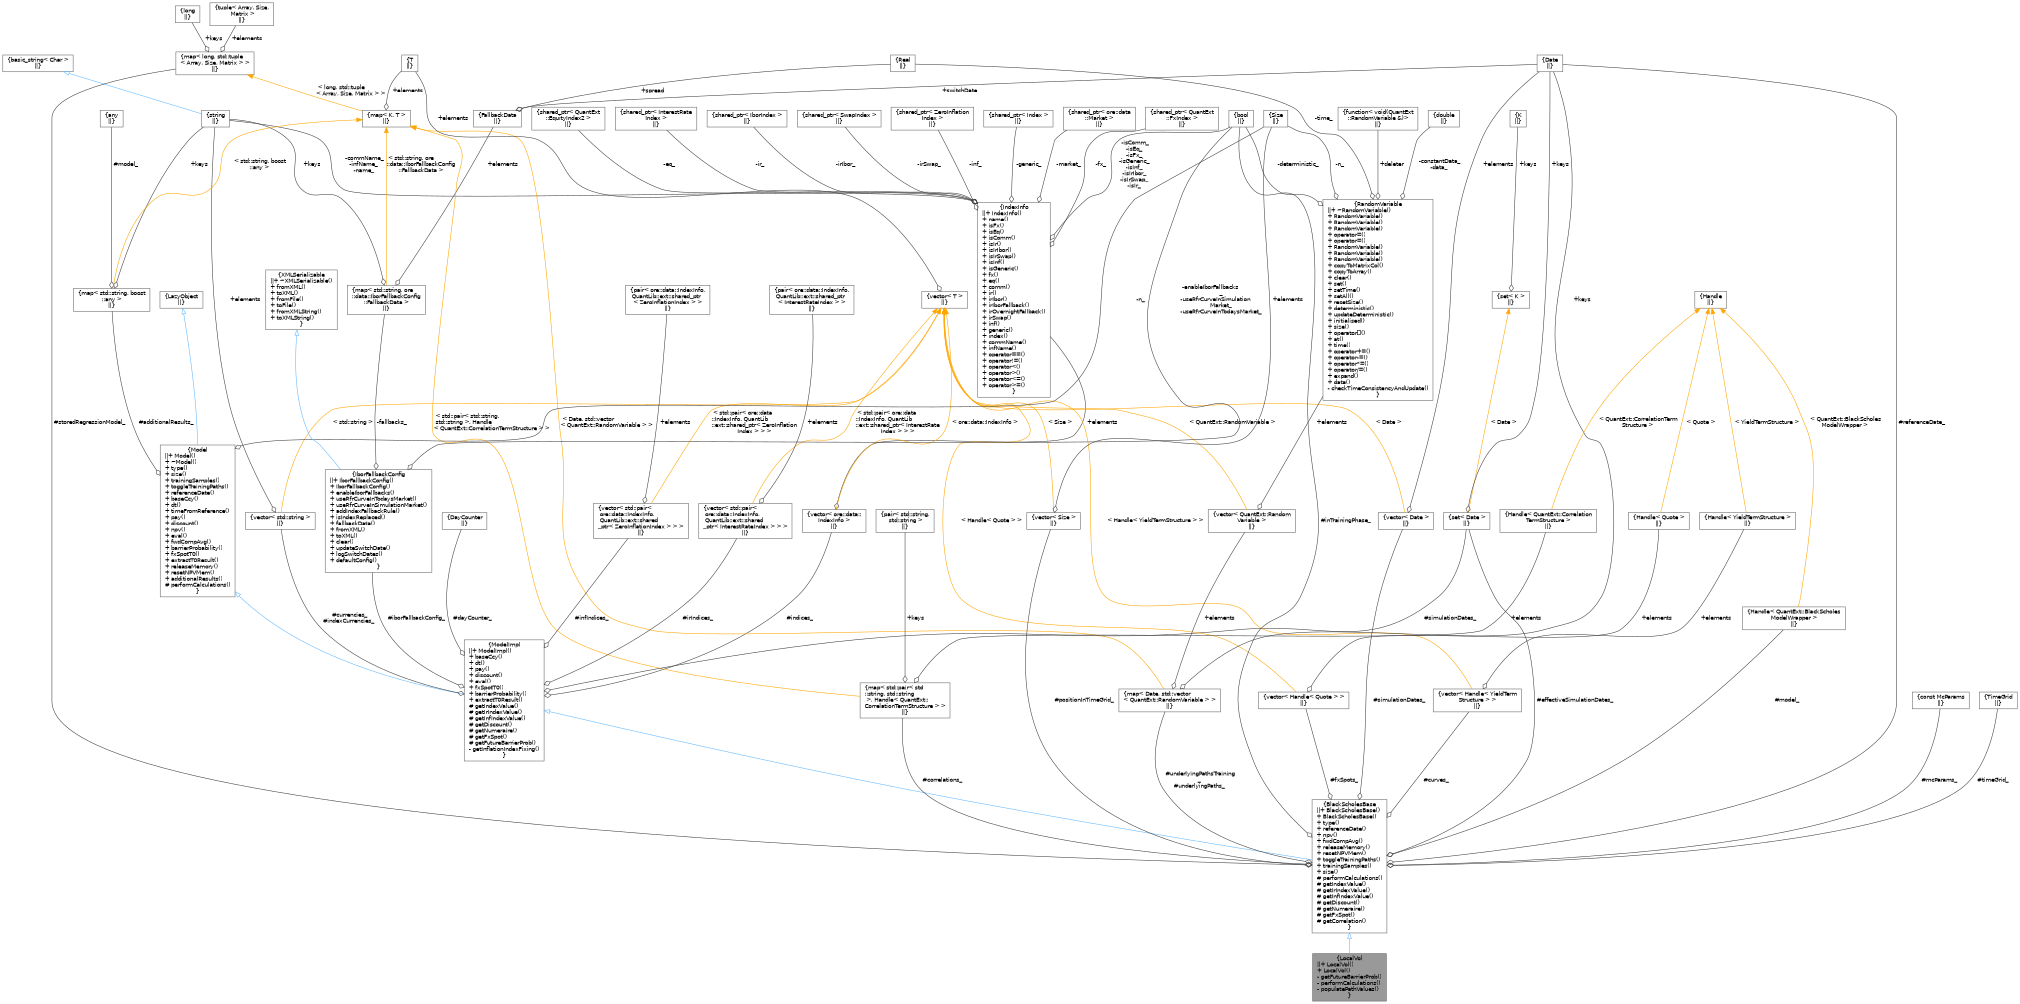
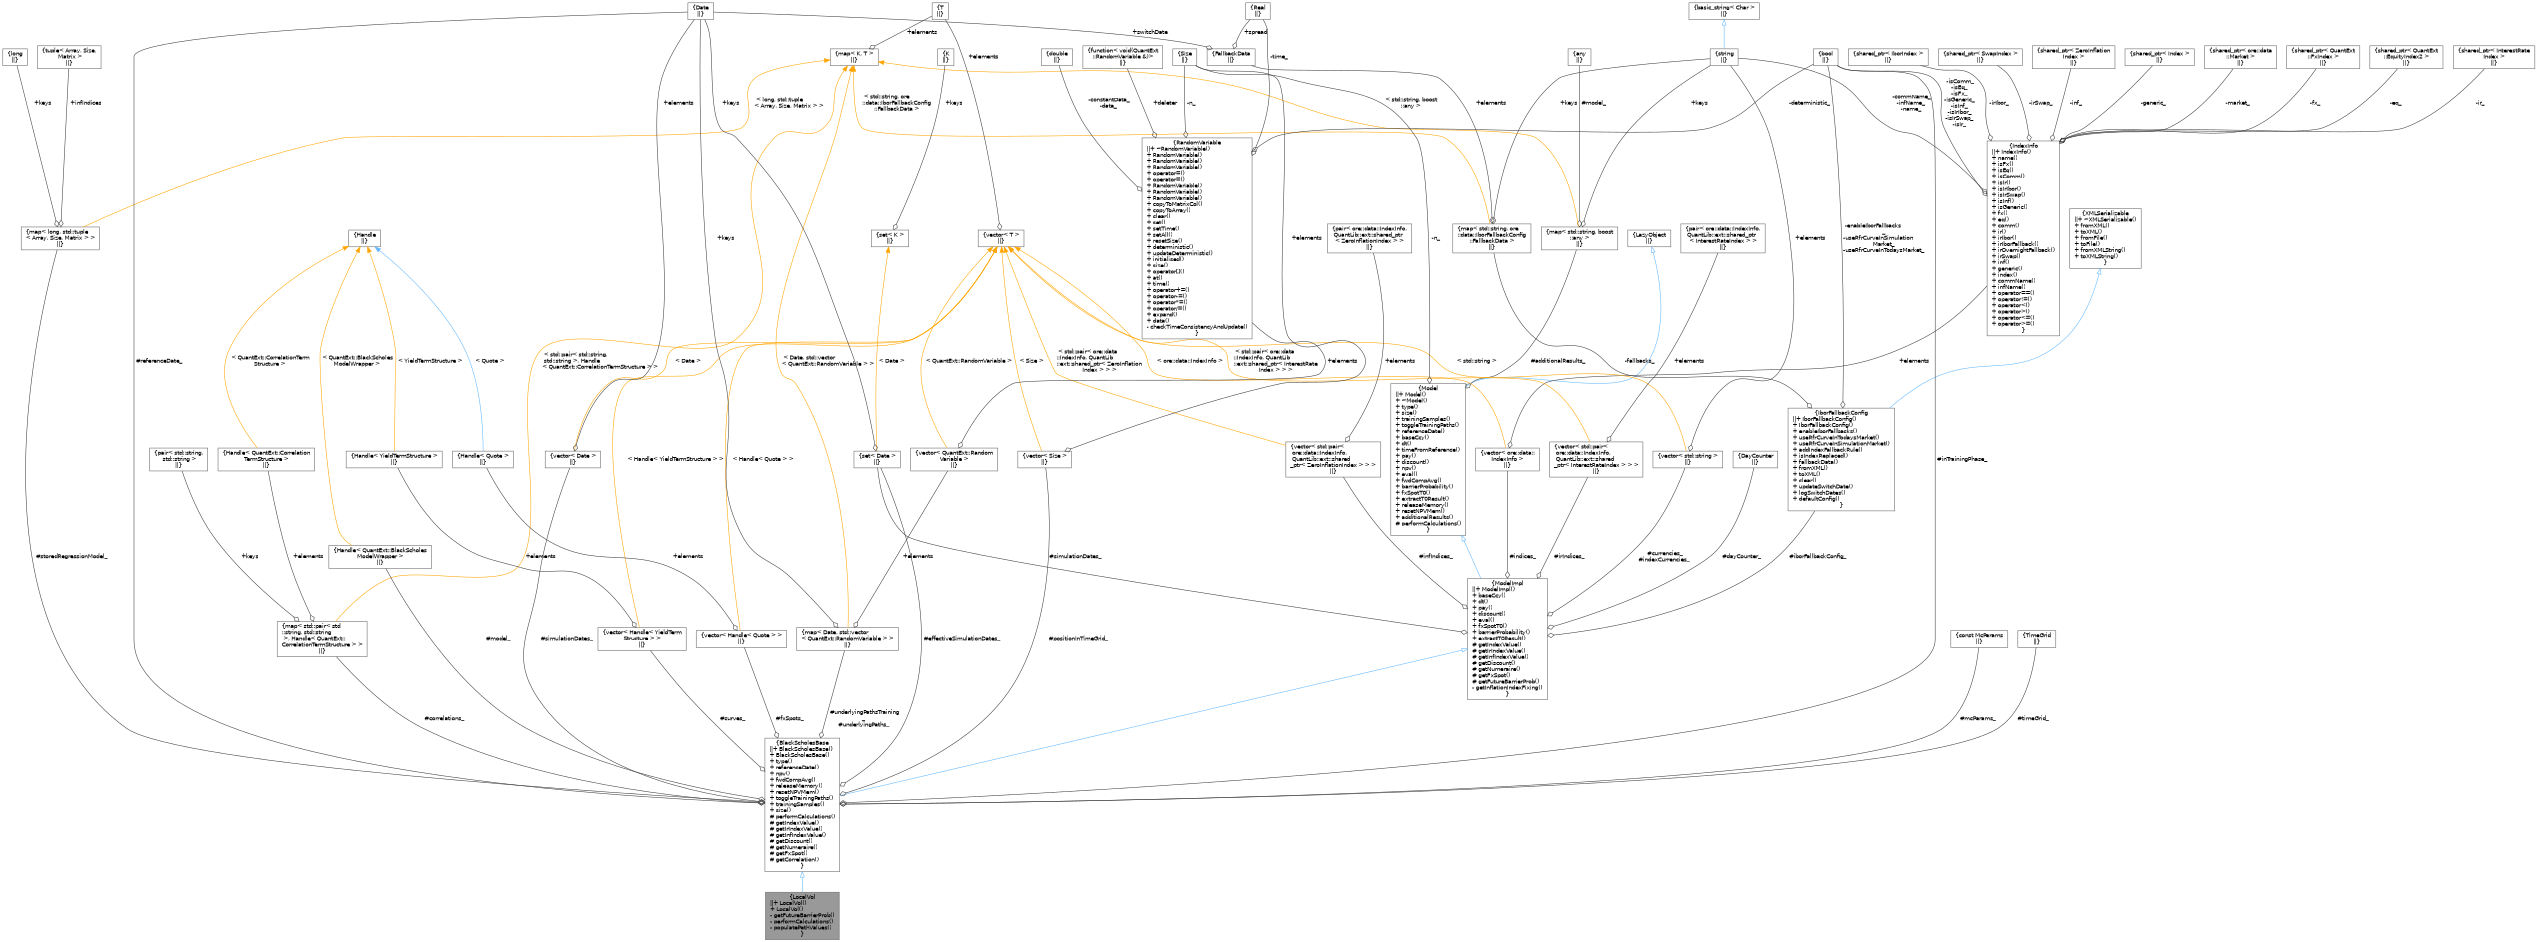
edge "{tuple< Array, Size, Matrix > ||}" -> "{map< long, std::tuple < Array, Size, Matrix > > ||}": label " +elements" -> " +infIndices"
edge "{map< K, T > ||}" -> "{map< long, std::tuple < Array, Size, Matrix > > ||}": reversed
edge "{Handle< Quote > ||}" -> "{Handle ||}": color orange -> steelblue1
